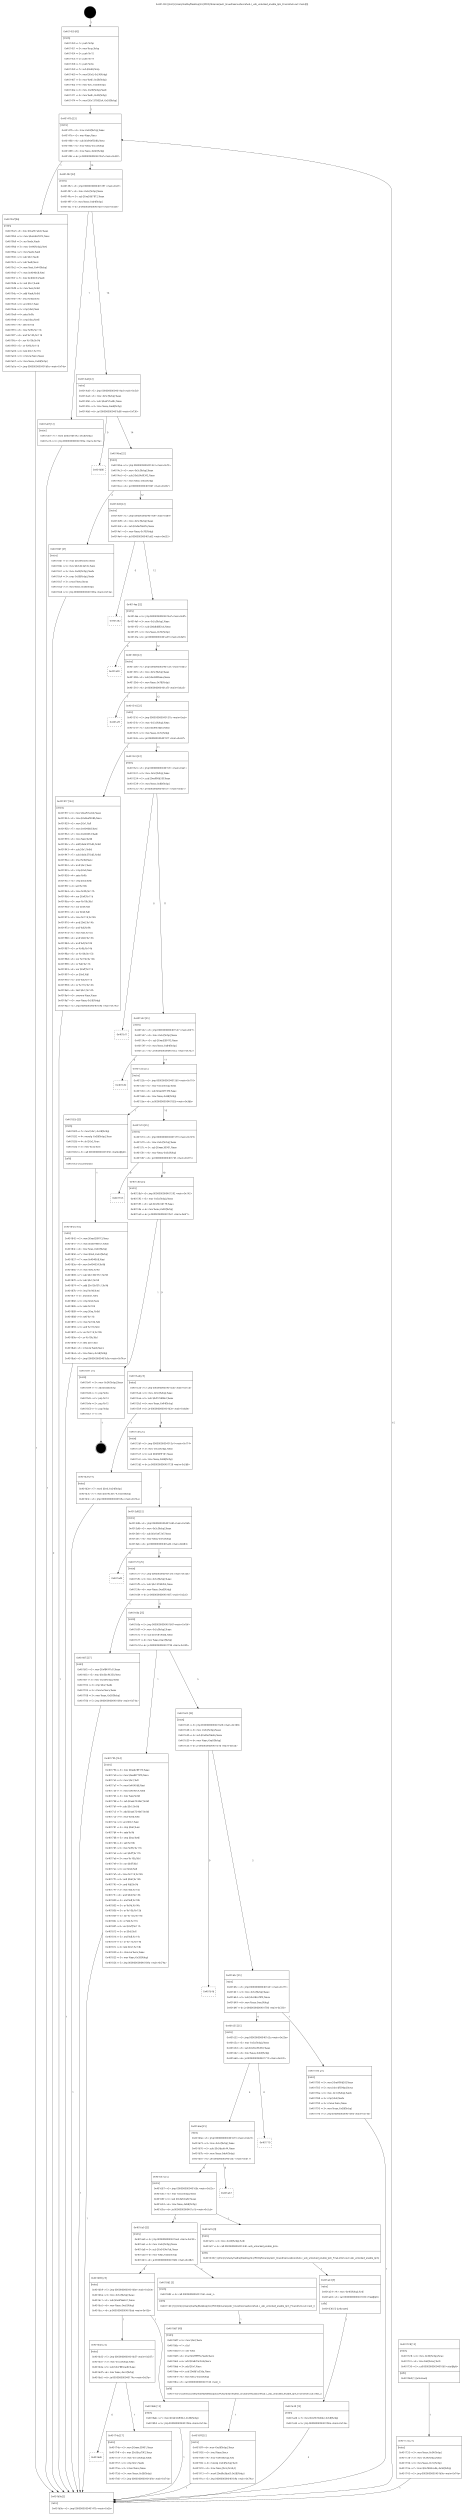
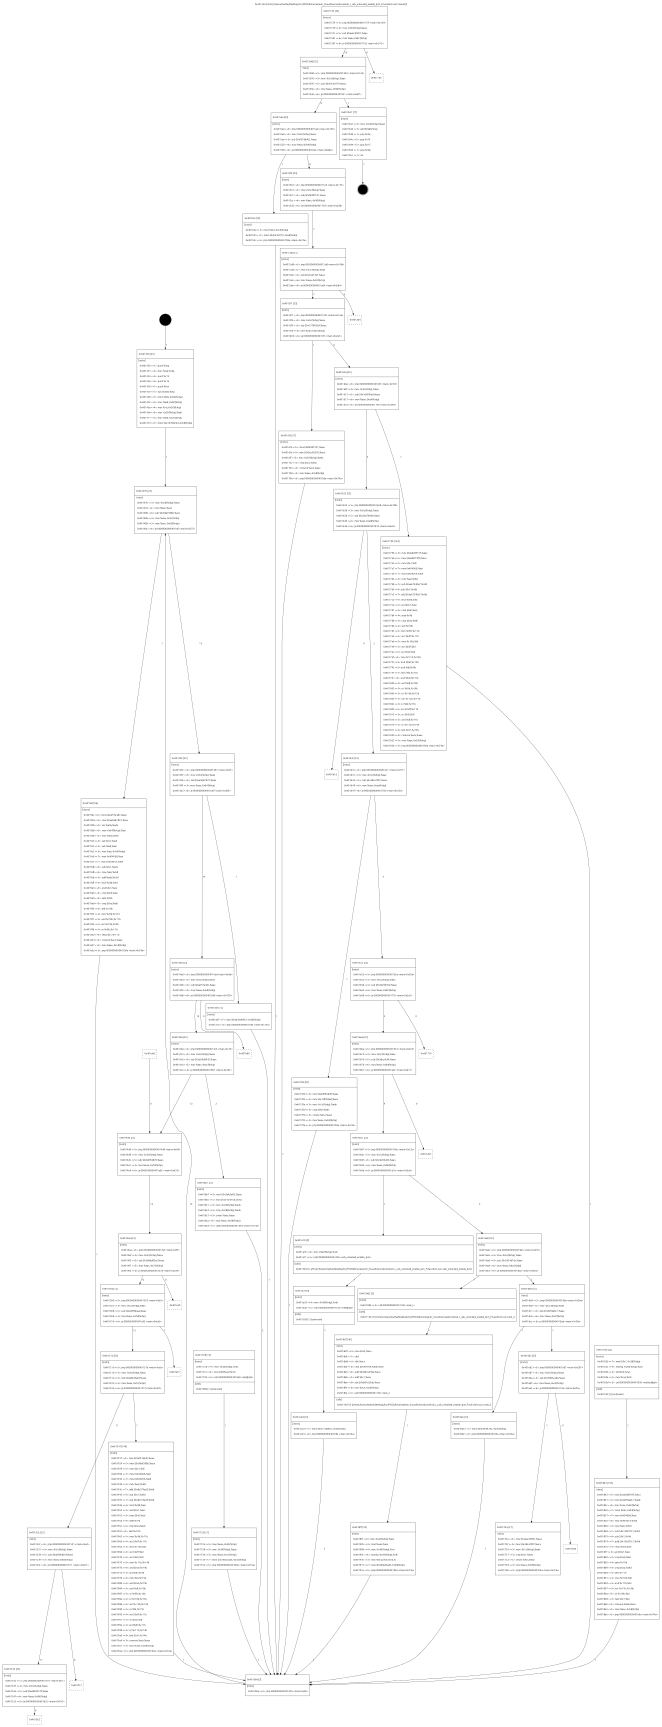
edge "0x4014d4 [22]" -> "0x401a82": reversed
node "0x40155b [25]": removed
